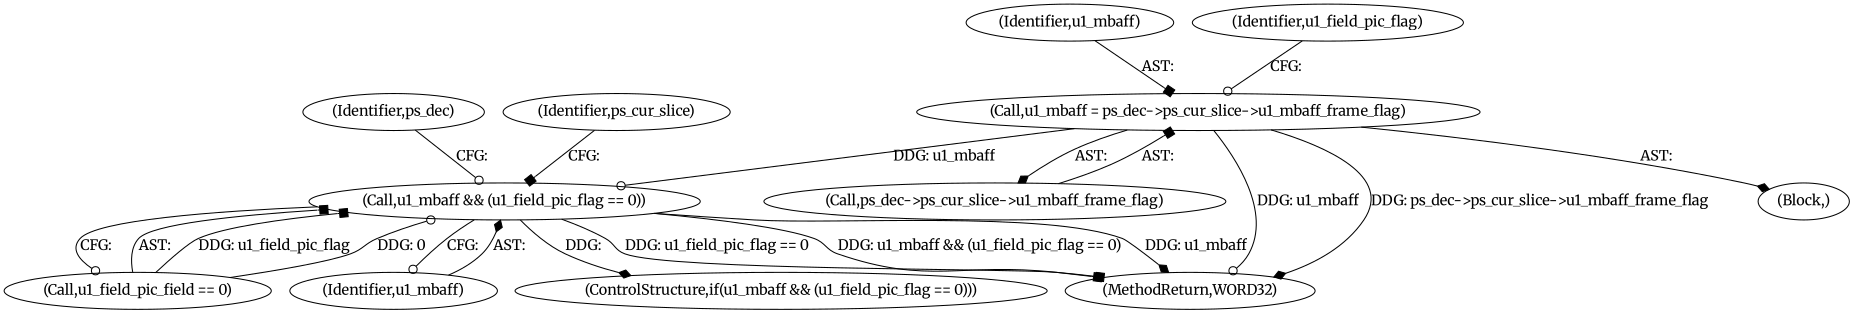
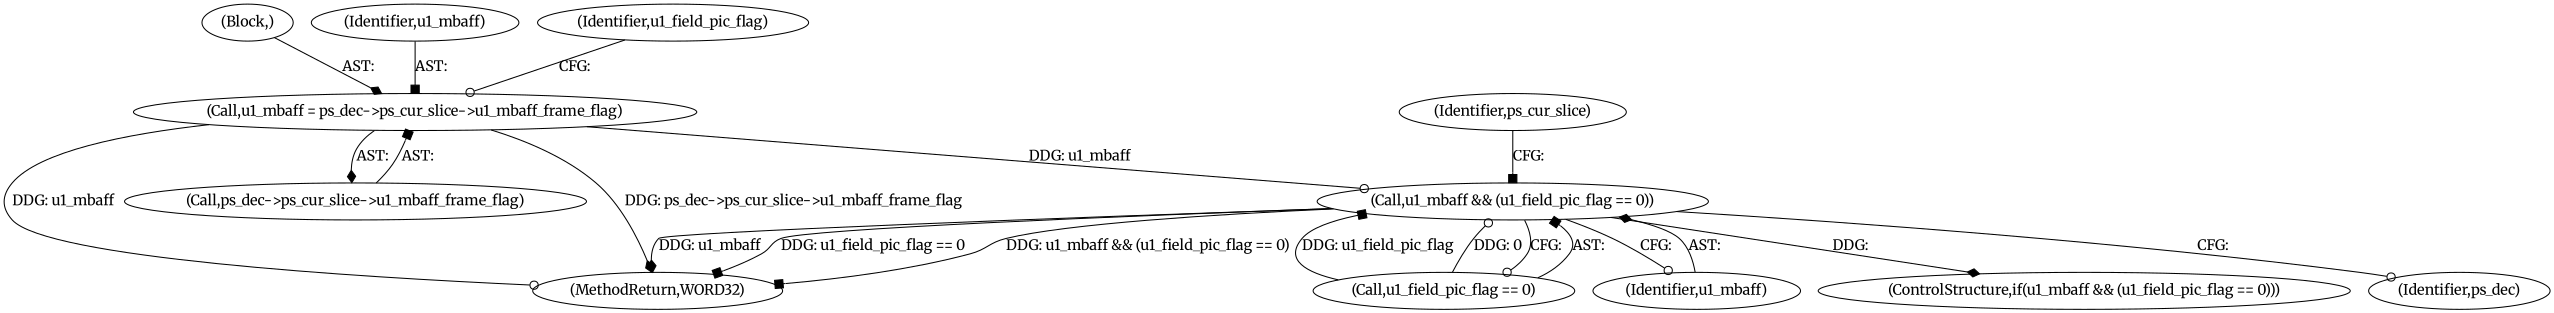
edge "(Call,u1_mbaff = ps_dec->ps_cur_slice->u1_mbaff_frame_flag)" -> "(Block,)": reversed
edge "(Identifier,ps_dec)" -> "(Call,u1_mbaff && (u1_field_pic_flag == 0))": reversed
node "(Call,u1_field_pic_field == 0)": label "(Call,u1_field_pic_field == 0)" -> "(Call,u1_field_pic_flag == 0)"
